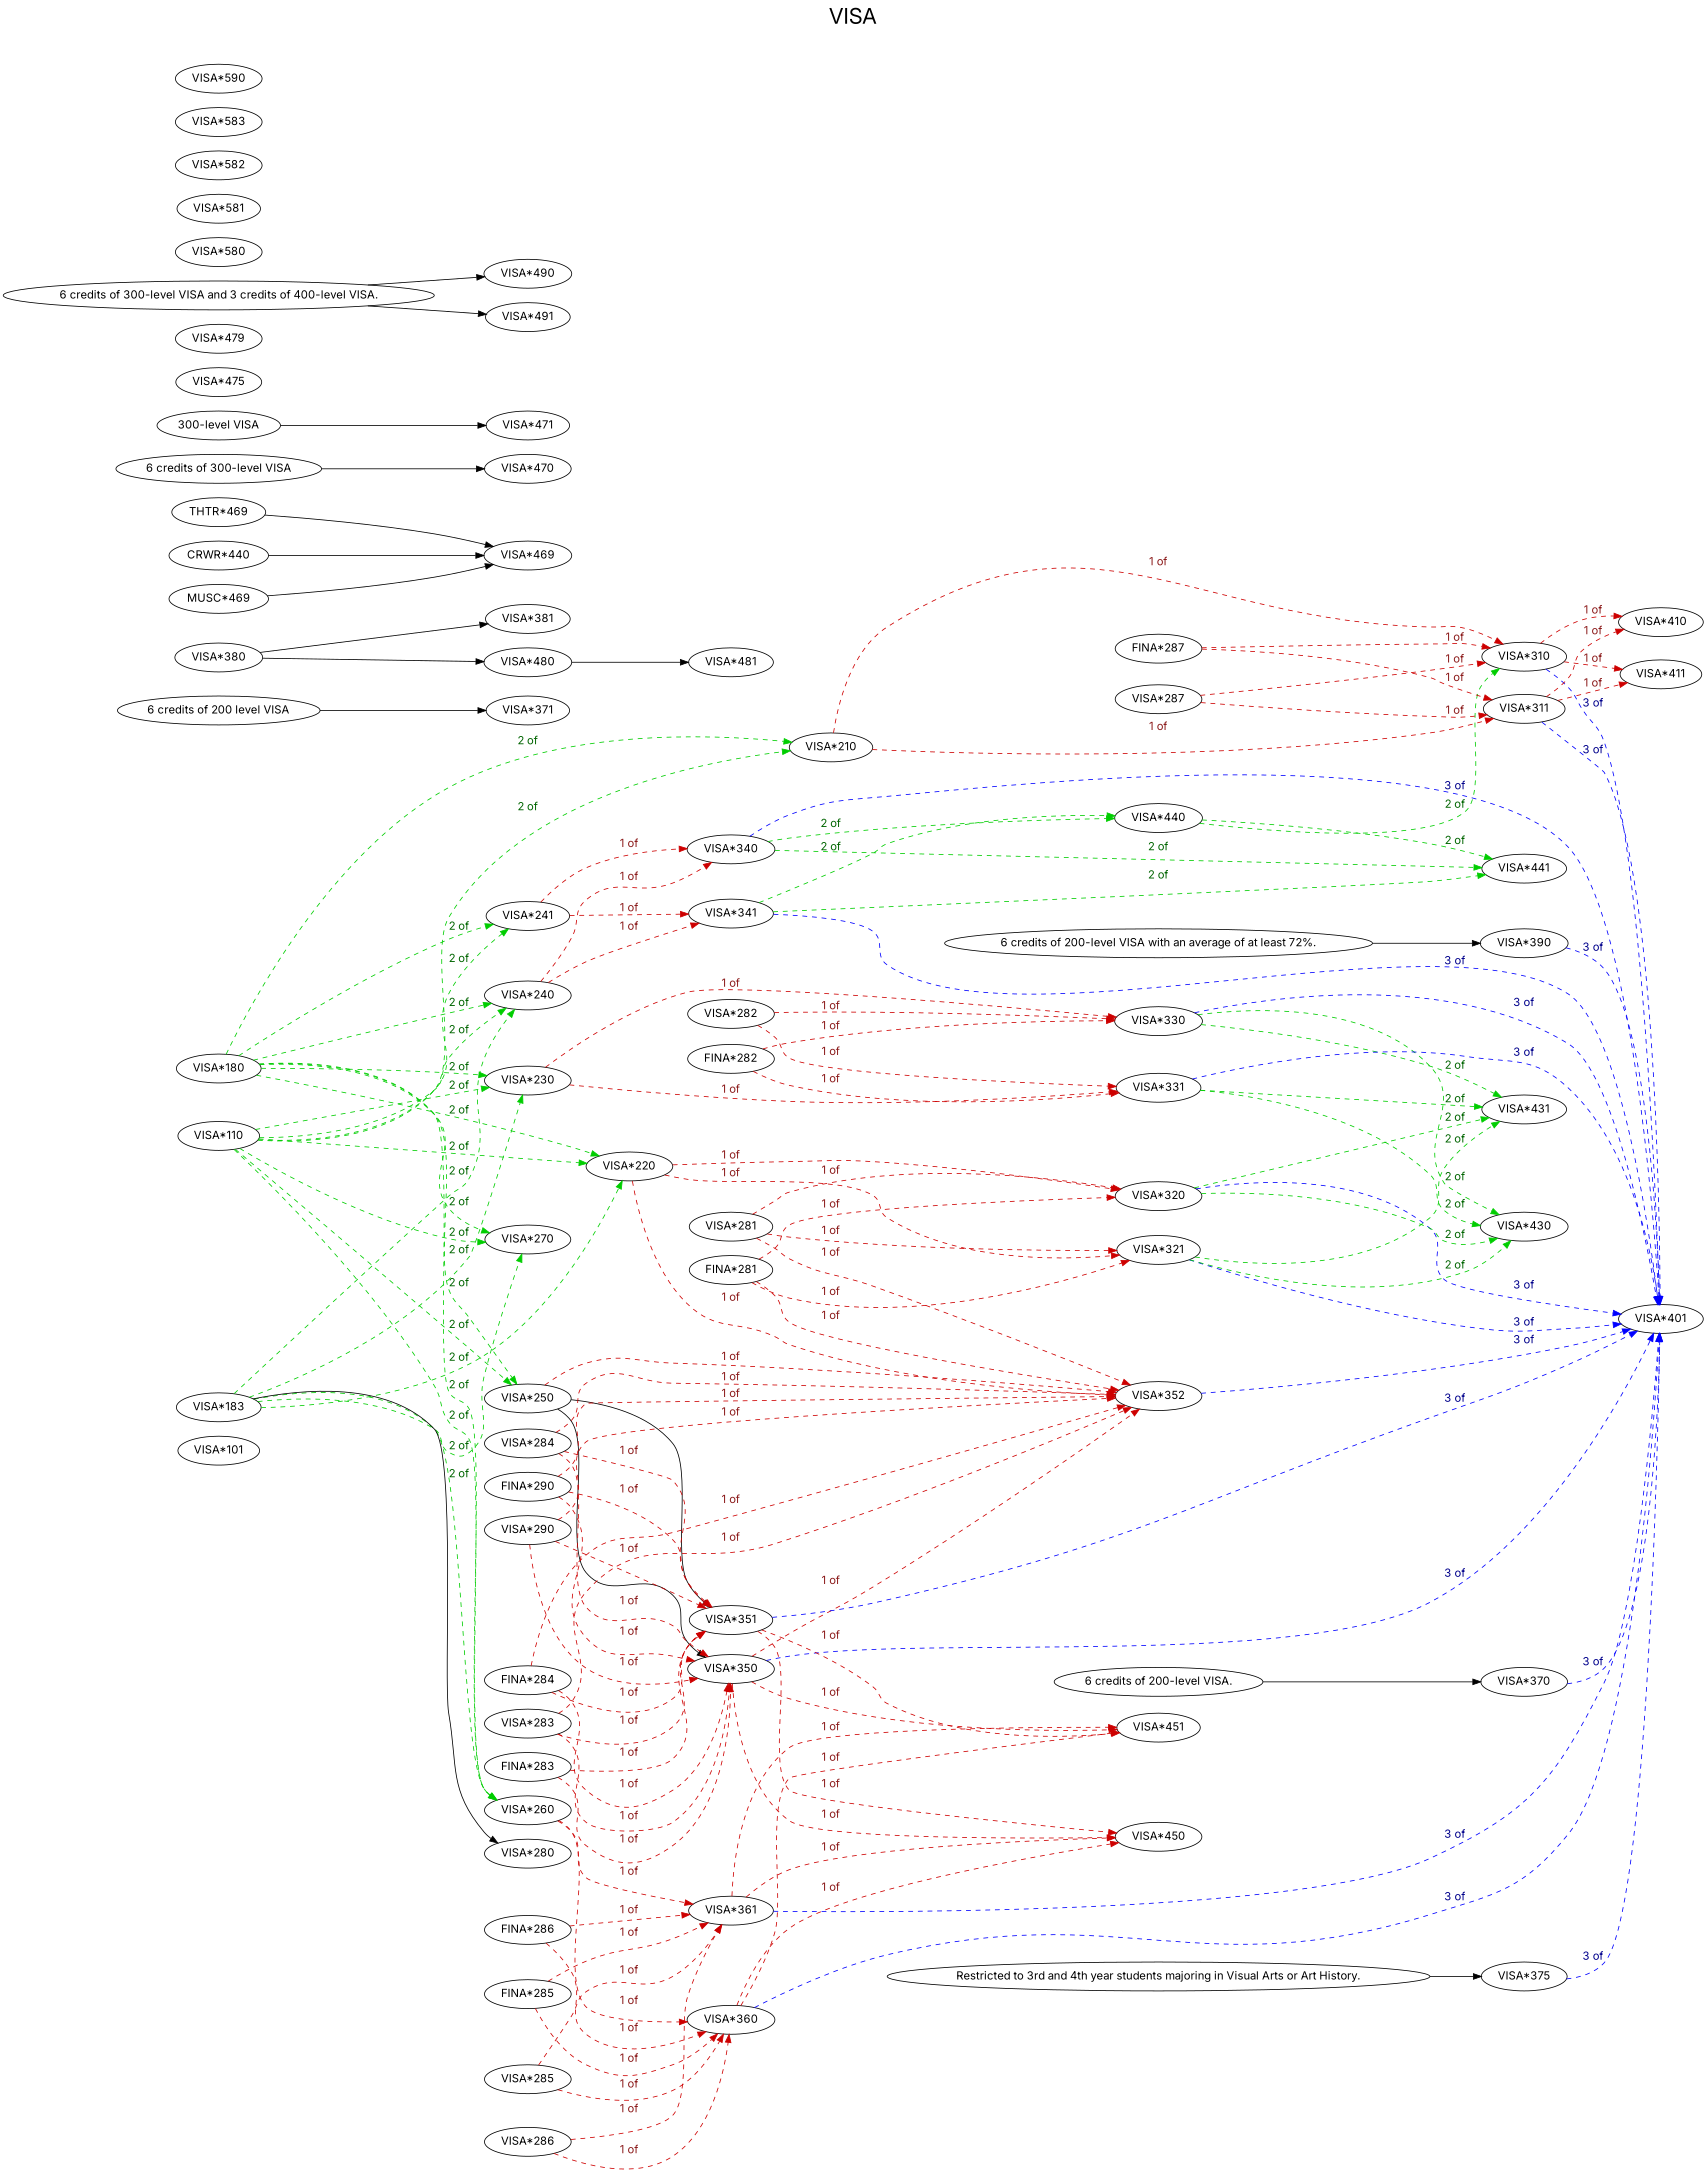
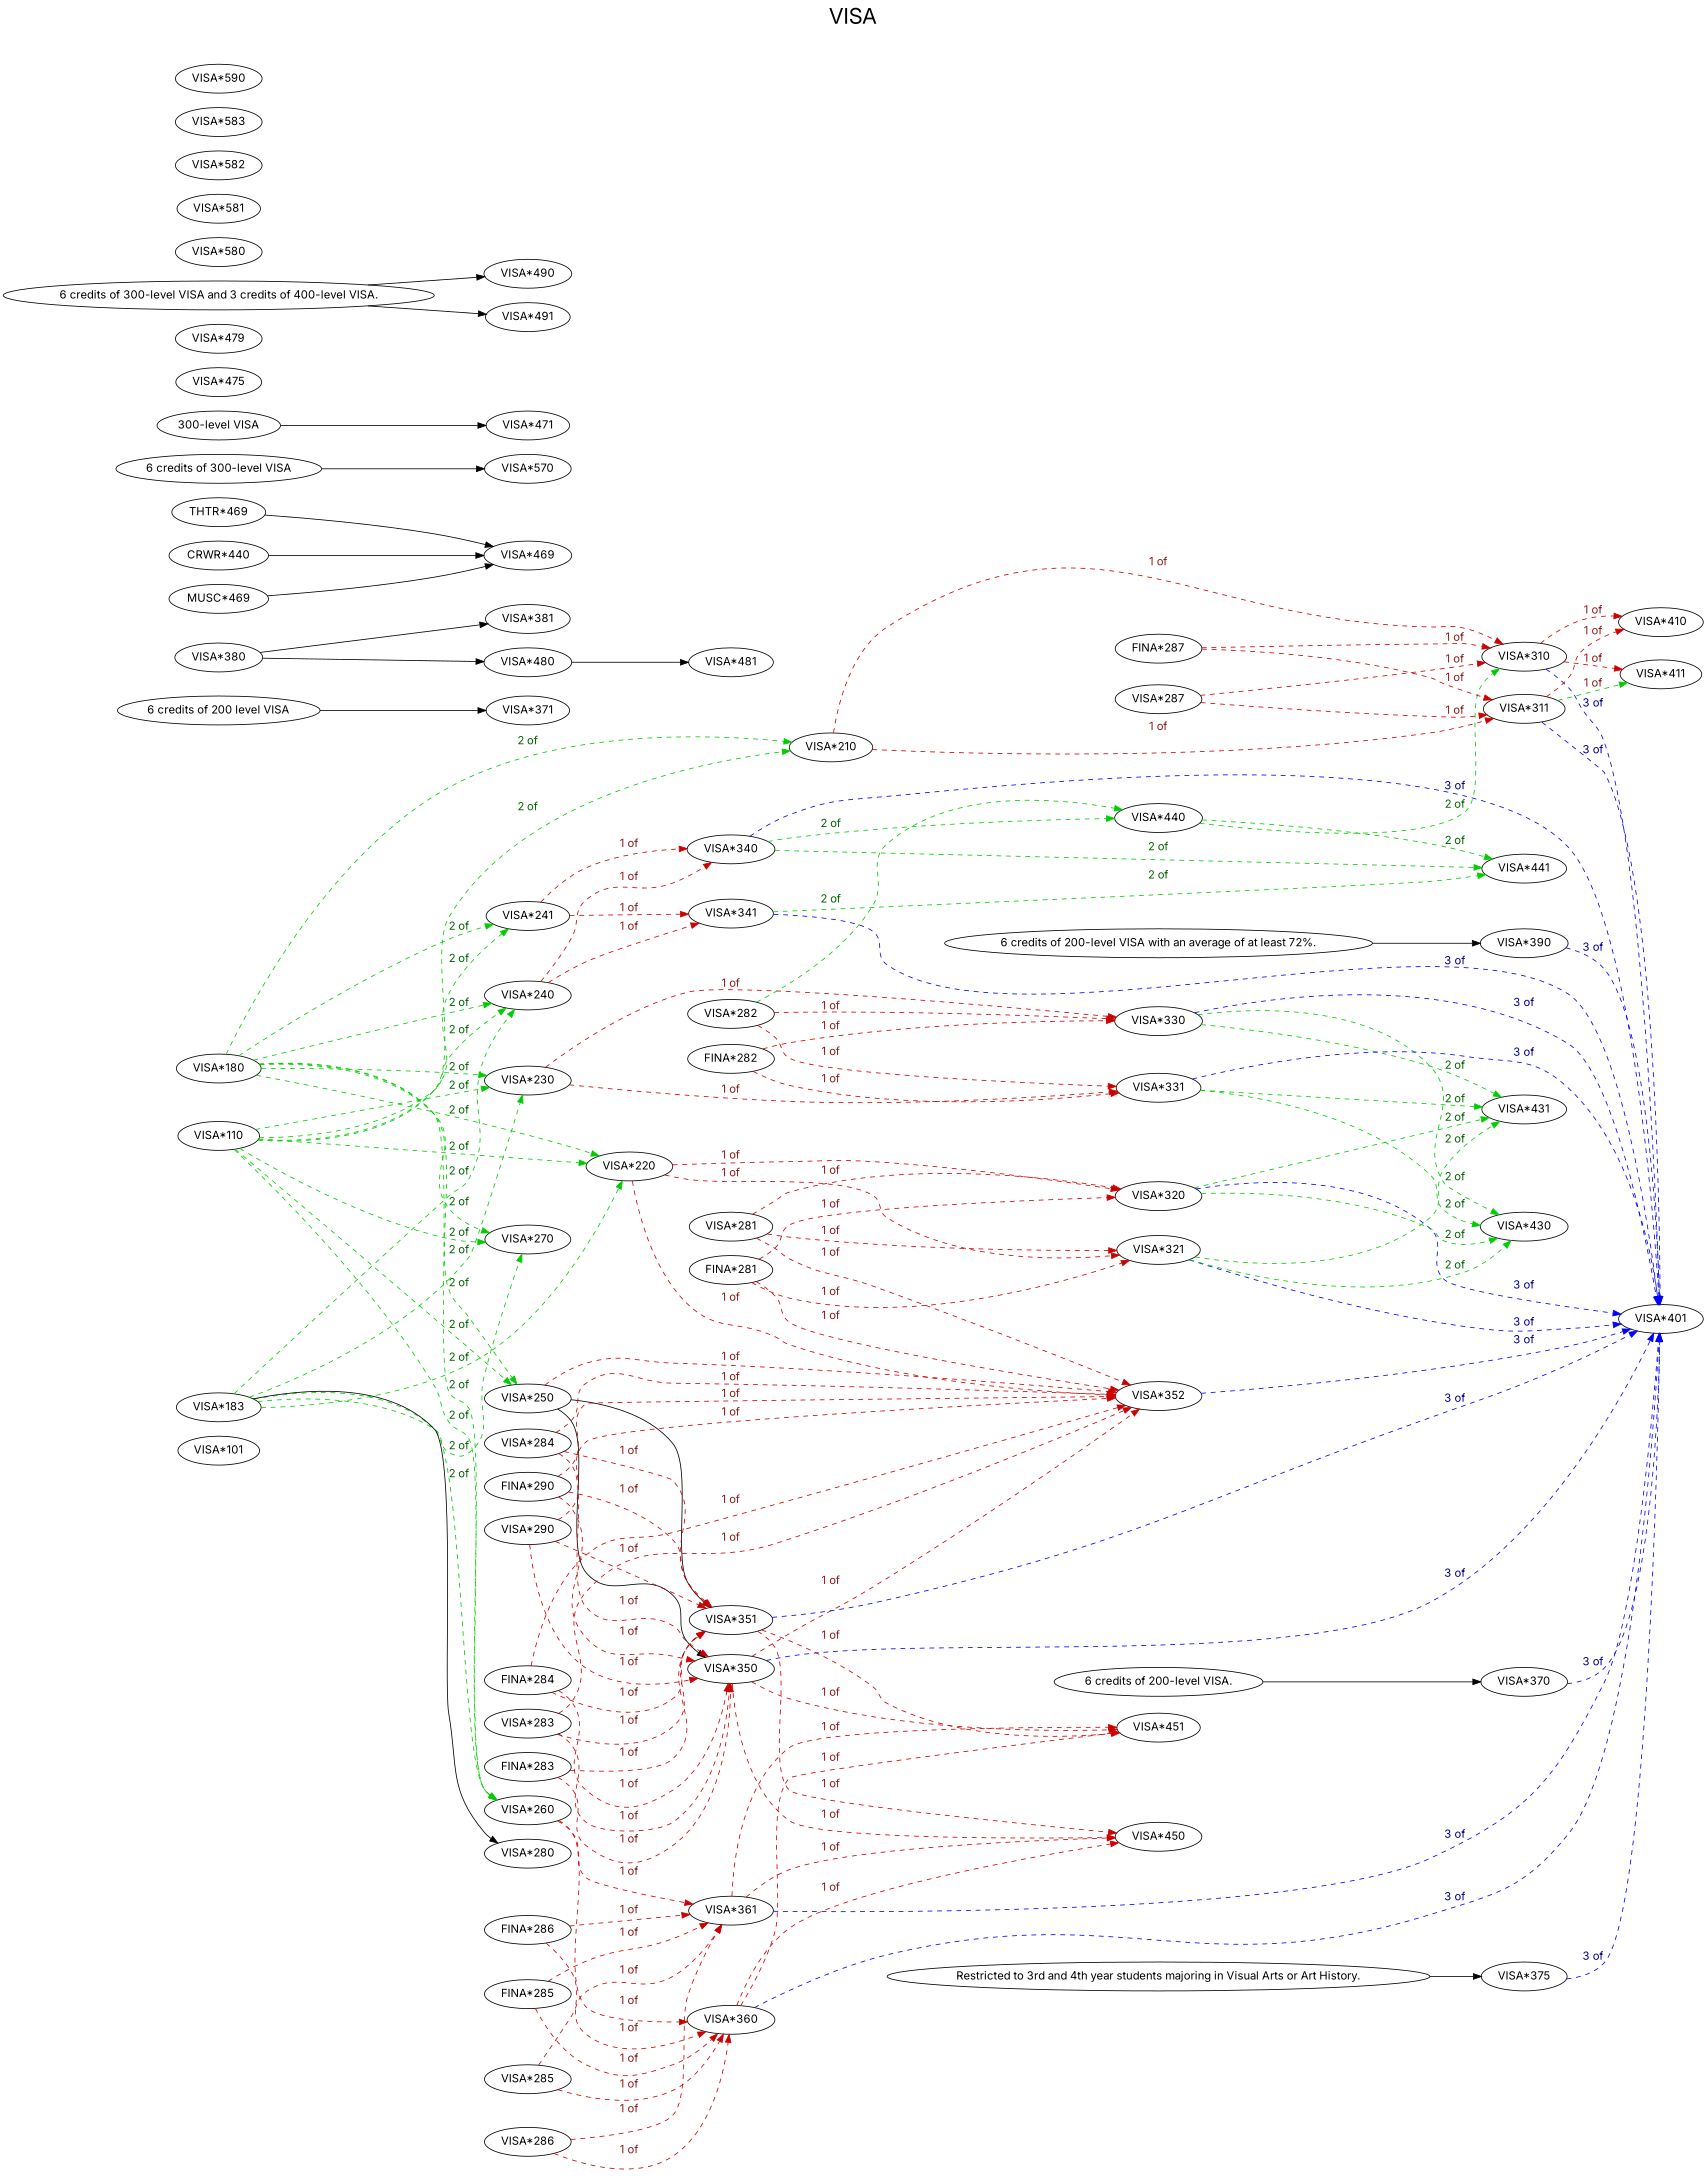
node "VISA*470": label "VISA*470" -> "VISA*570"
edge "VISA*311" -> "VISA*411": color red3 -> green3
edge "VISA*341" -> "VISA*440": now "VISA*282" -> "VISA*440"
